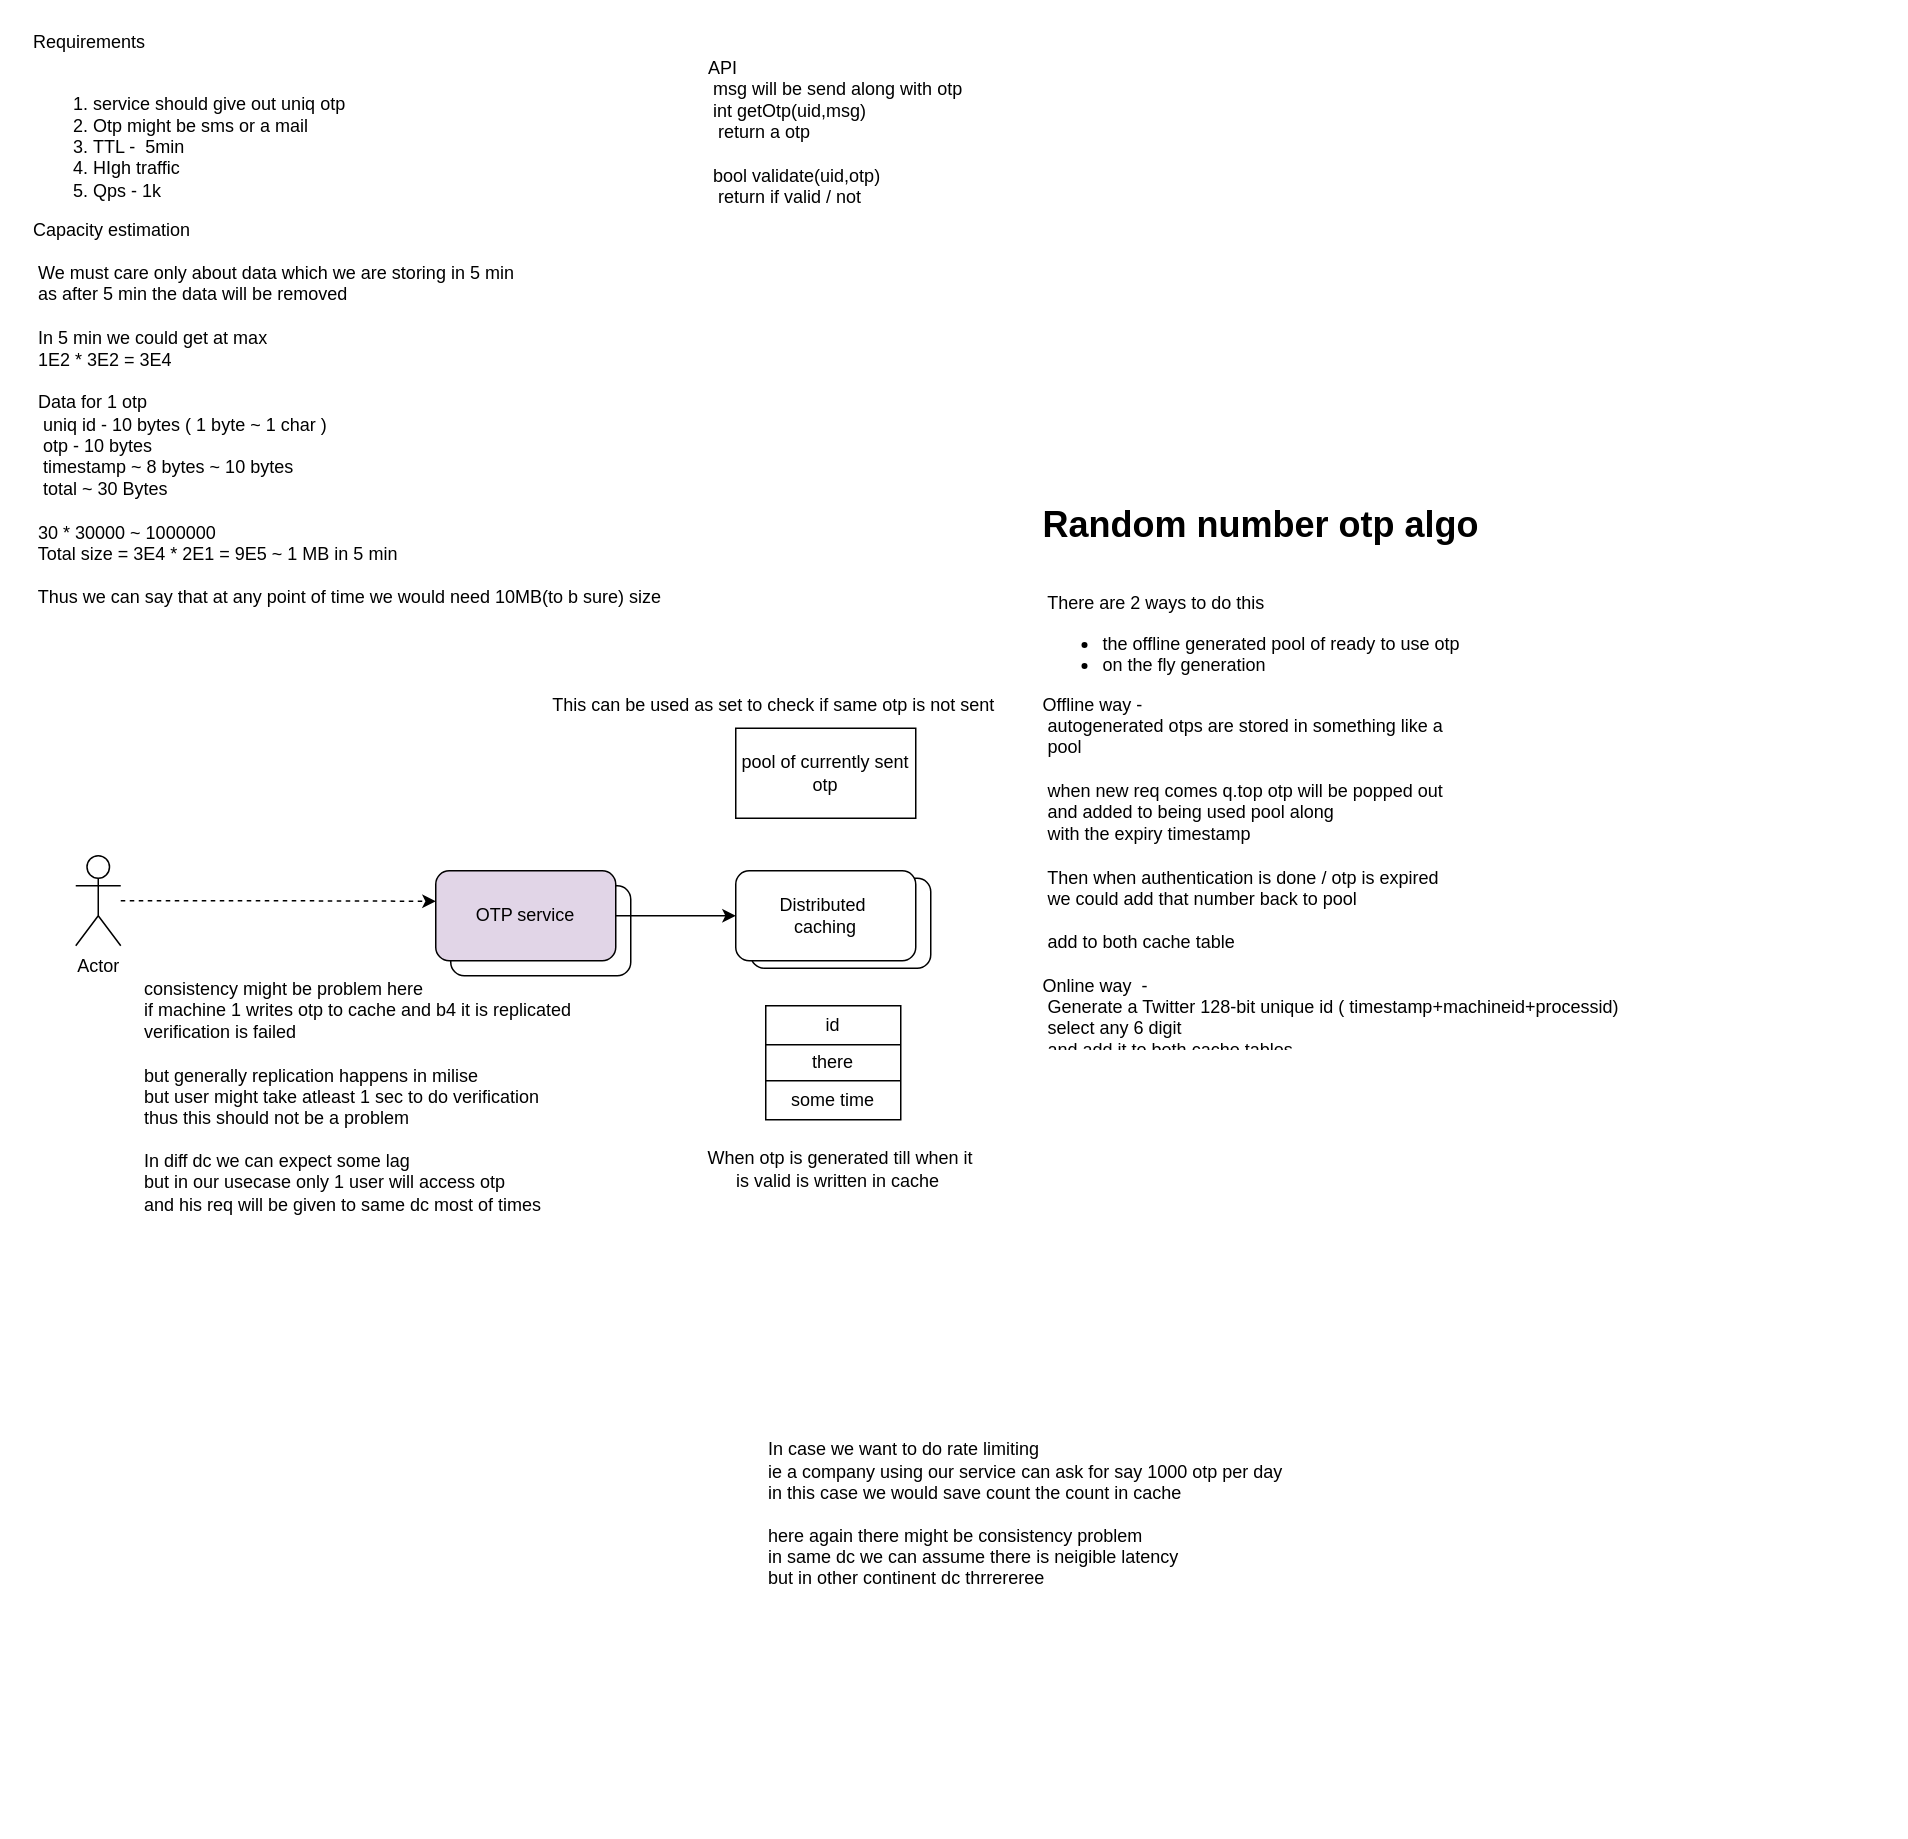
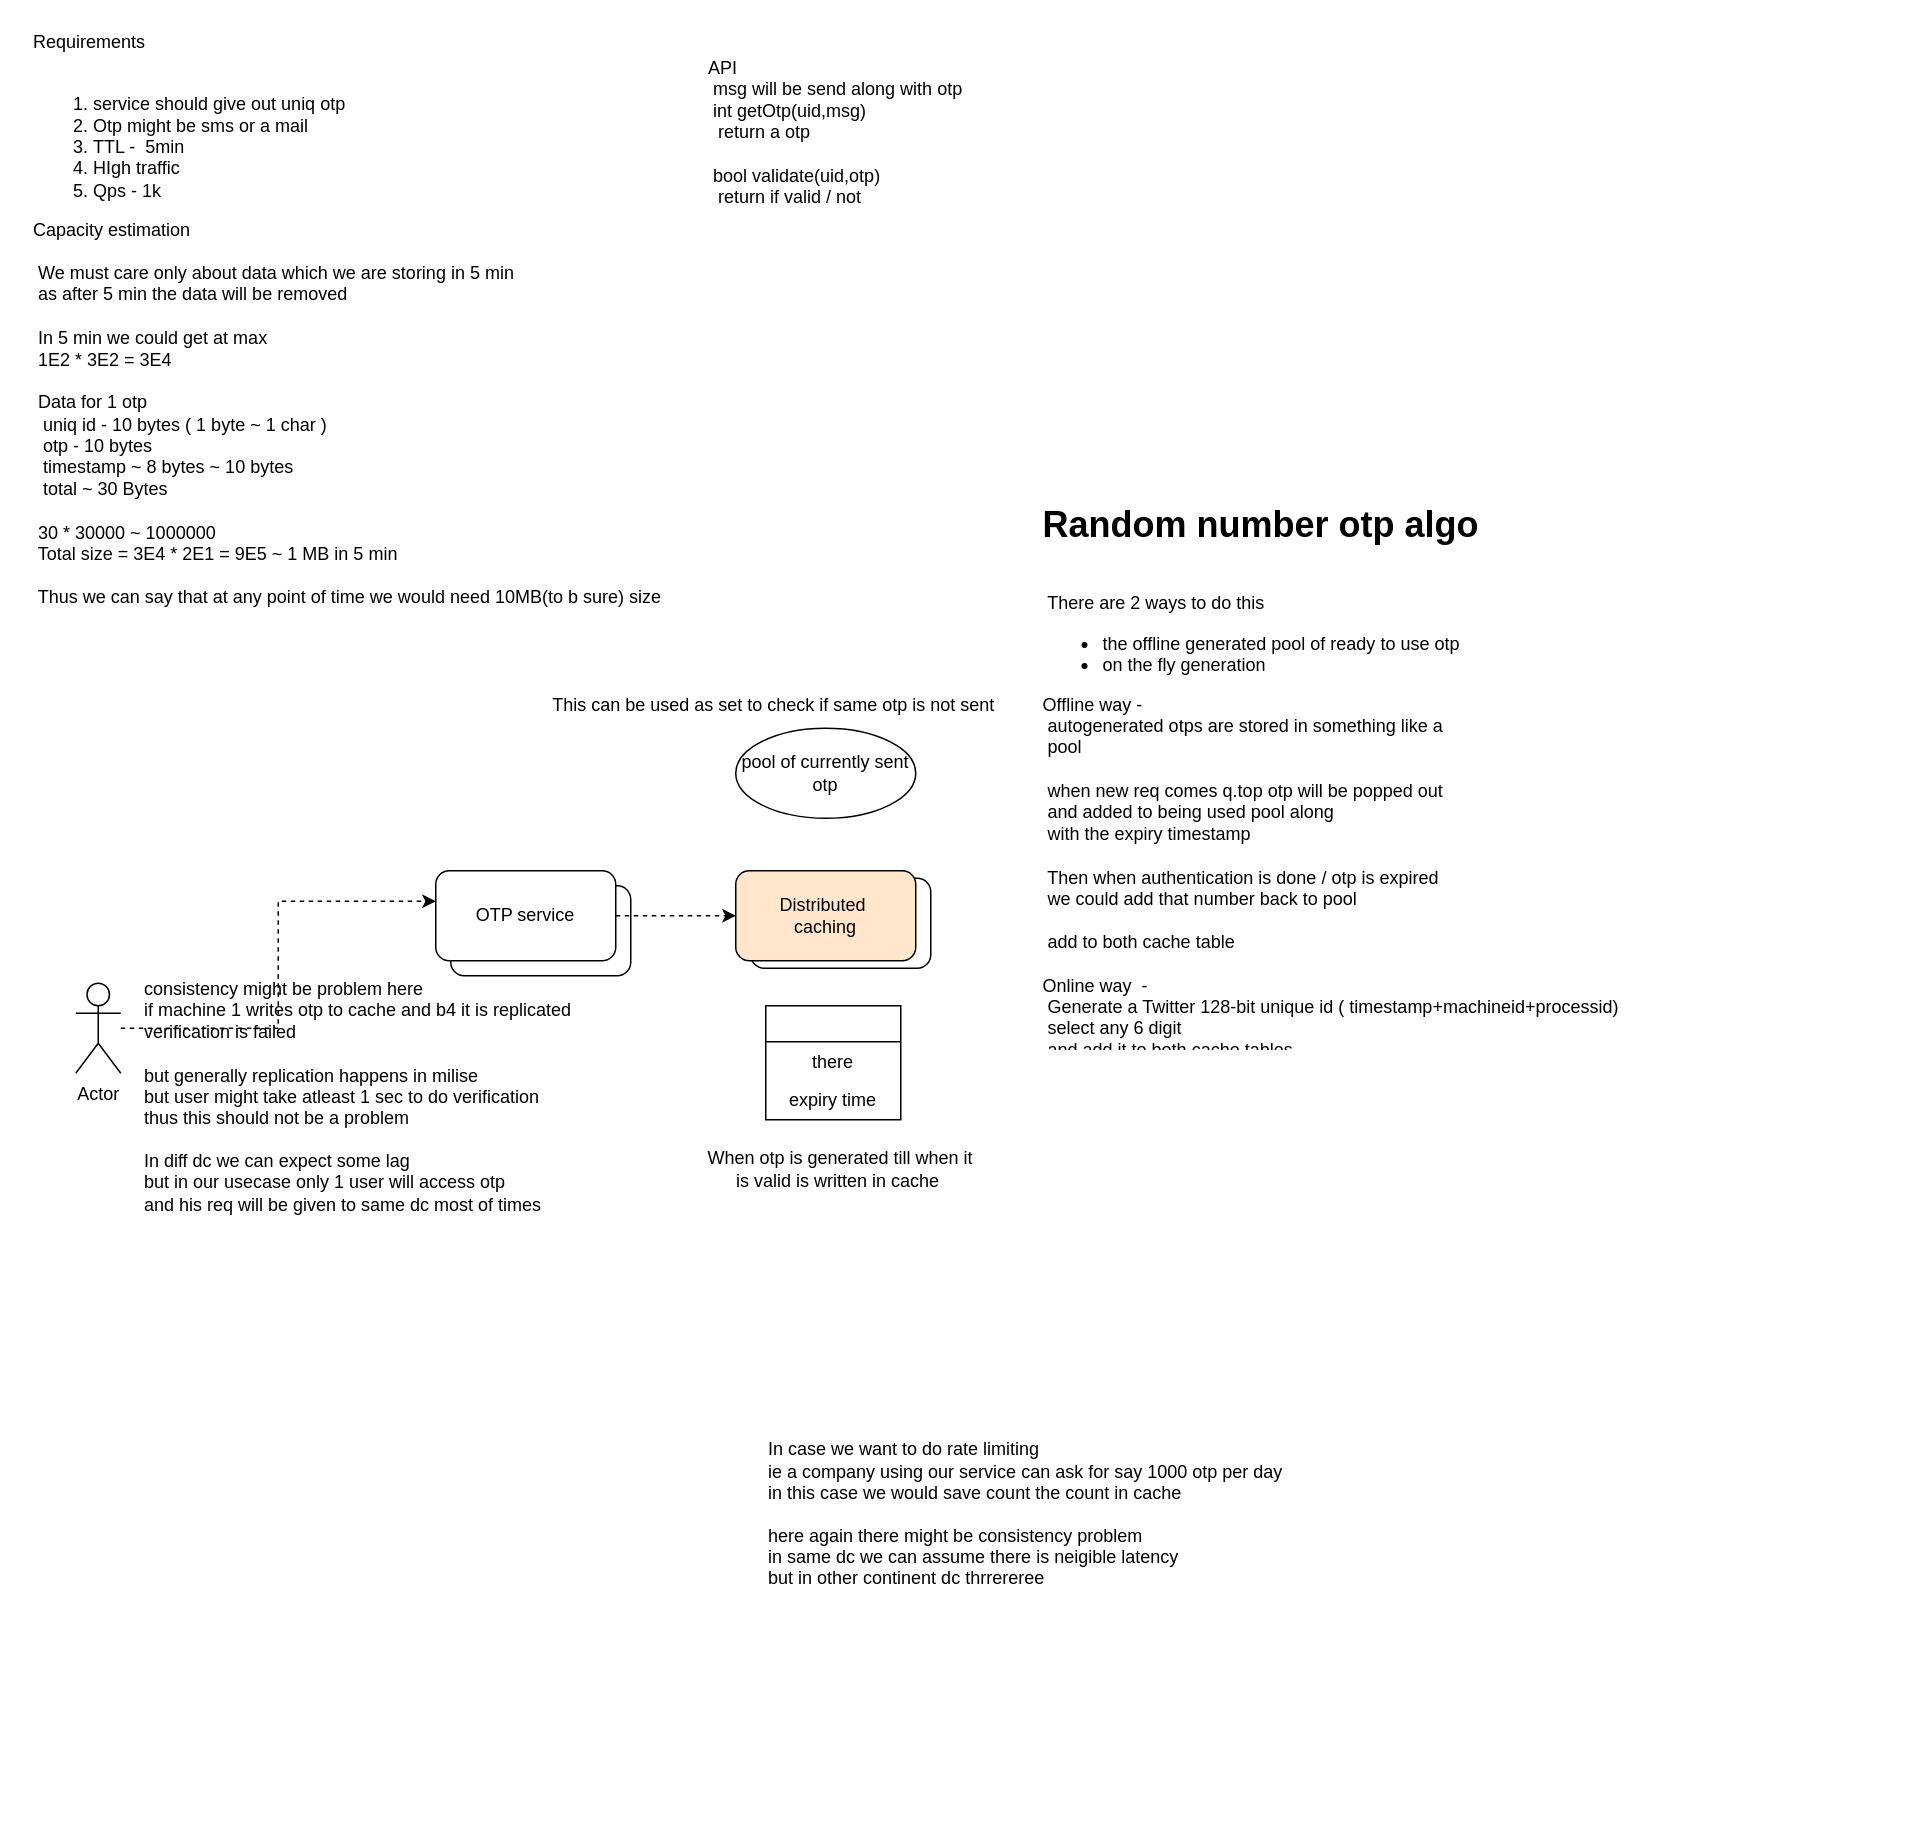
node "pool of currently sent otp": shape rectangle -> ellipse
node "Actor": moved (98, 901) -> (98, 1028)
node "OTP service": fillcolor #e1d5e7 -> #ffffff
edge "OTP service" -> "Distributed caching": style solid -> dashed
node "Distributed caching": fillcolor #ffffff -> #ffe6cc
node "id": removed
node "some time": label "some time" -> "expiry time"
